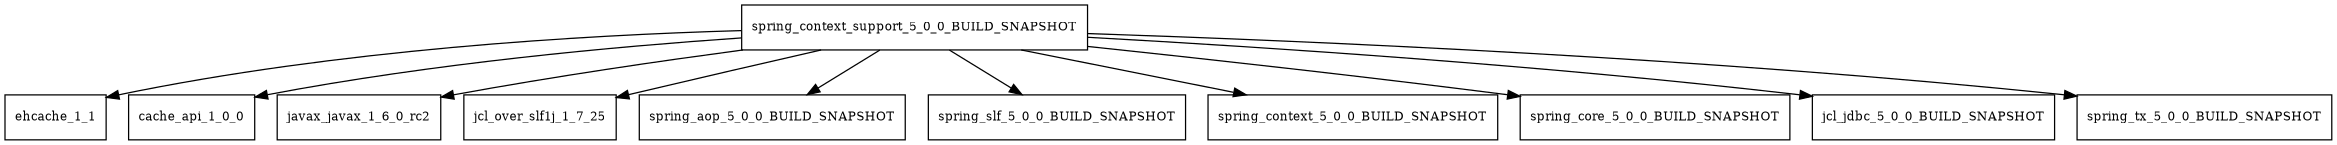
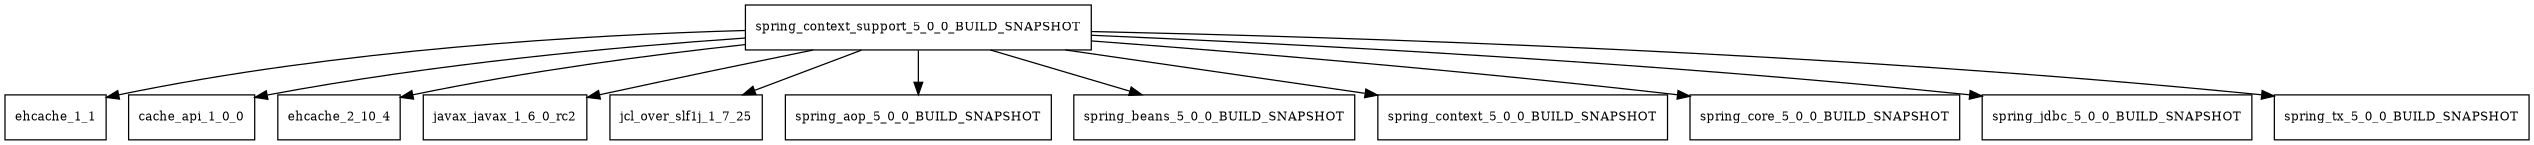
node "ehcache_2_10_4": added
node "spring_slf_5_0_0_BUILD_SNAPSHOT": label "spring_slf_5_0_0_BUILD_SNAPSHOT" -> "spring_beans_5_0_0_BUILD_SNAPSHOT"
node "jcl_jdbc_5_0_0_BUILD_SNAPSHOT": label "jcl_jdbc_5_0_0_BUILD_SNAPSHOT" -> "spring_jdbc_5_0_0_BUILD_SNAPSHOT"
